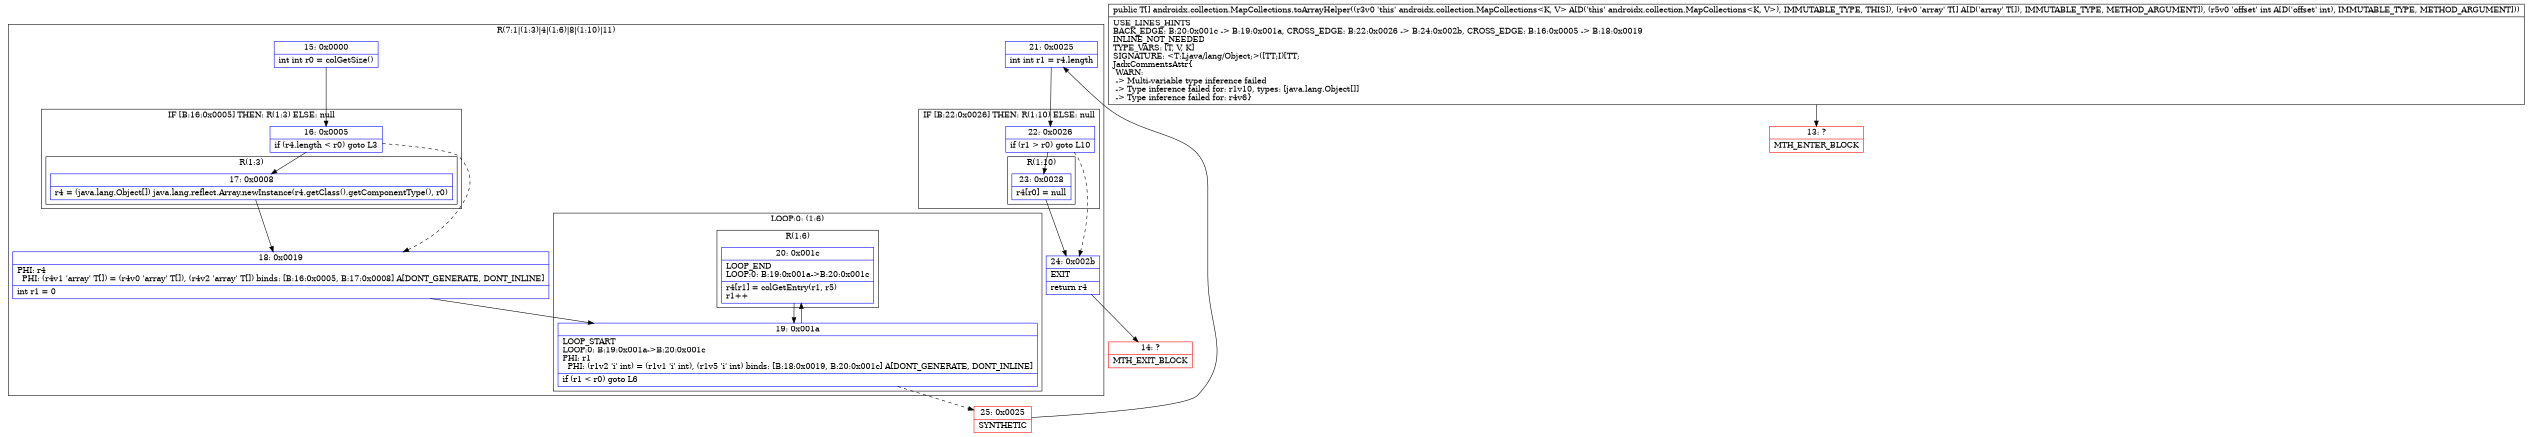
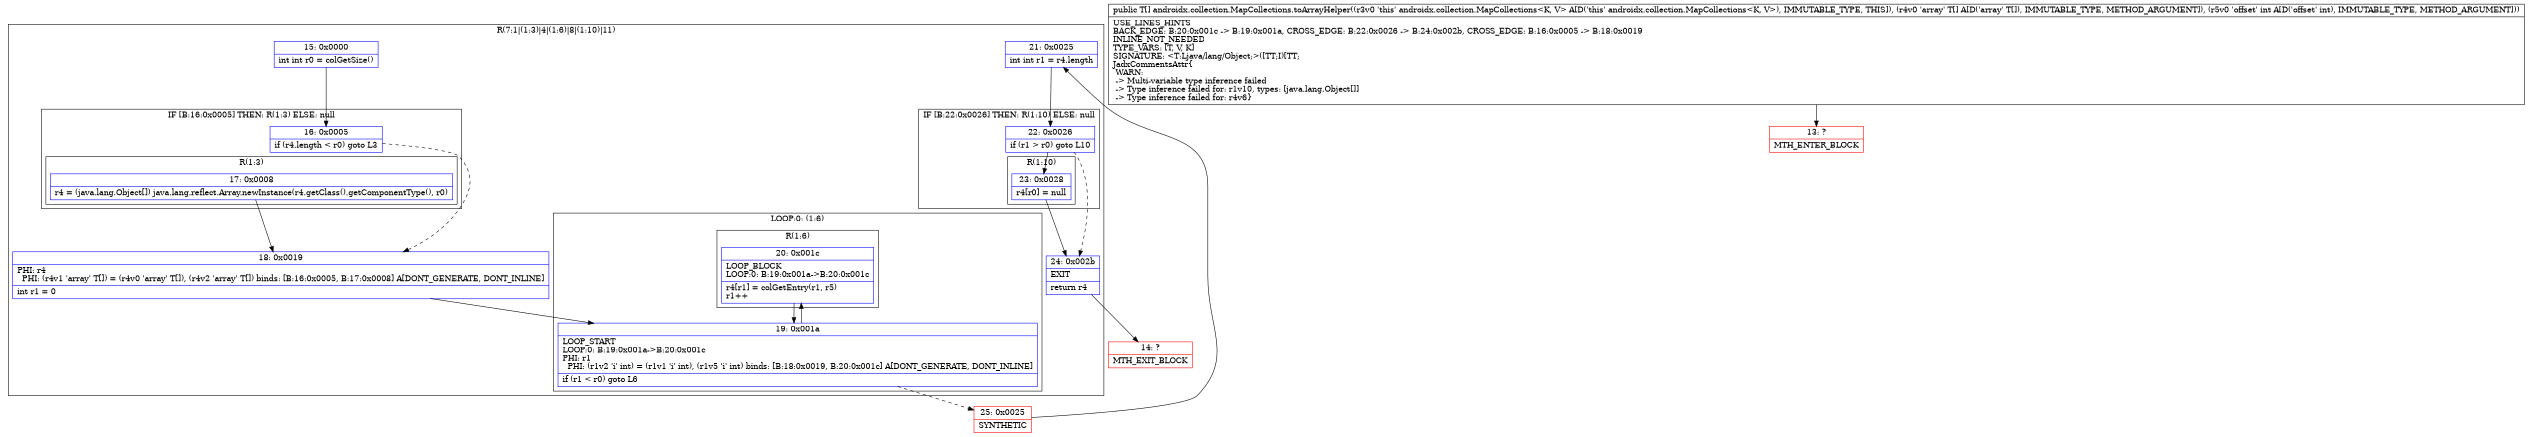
edge "16: 0x0005" -> "17: 0x0008": removed
node "20: 0x001c": text "LOOP_END" -> "LOOP_BLOCK"
